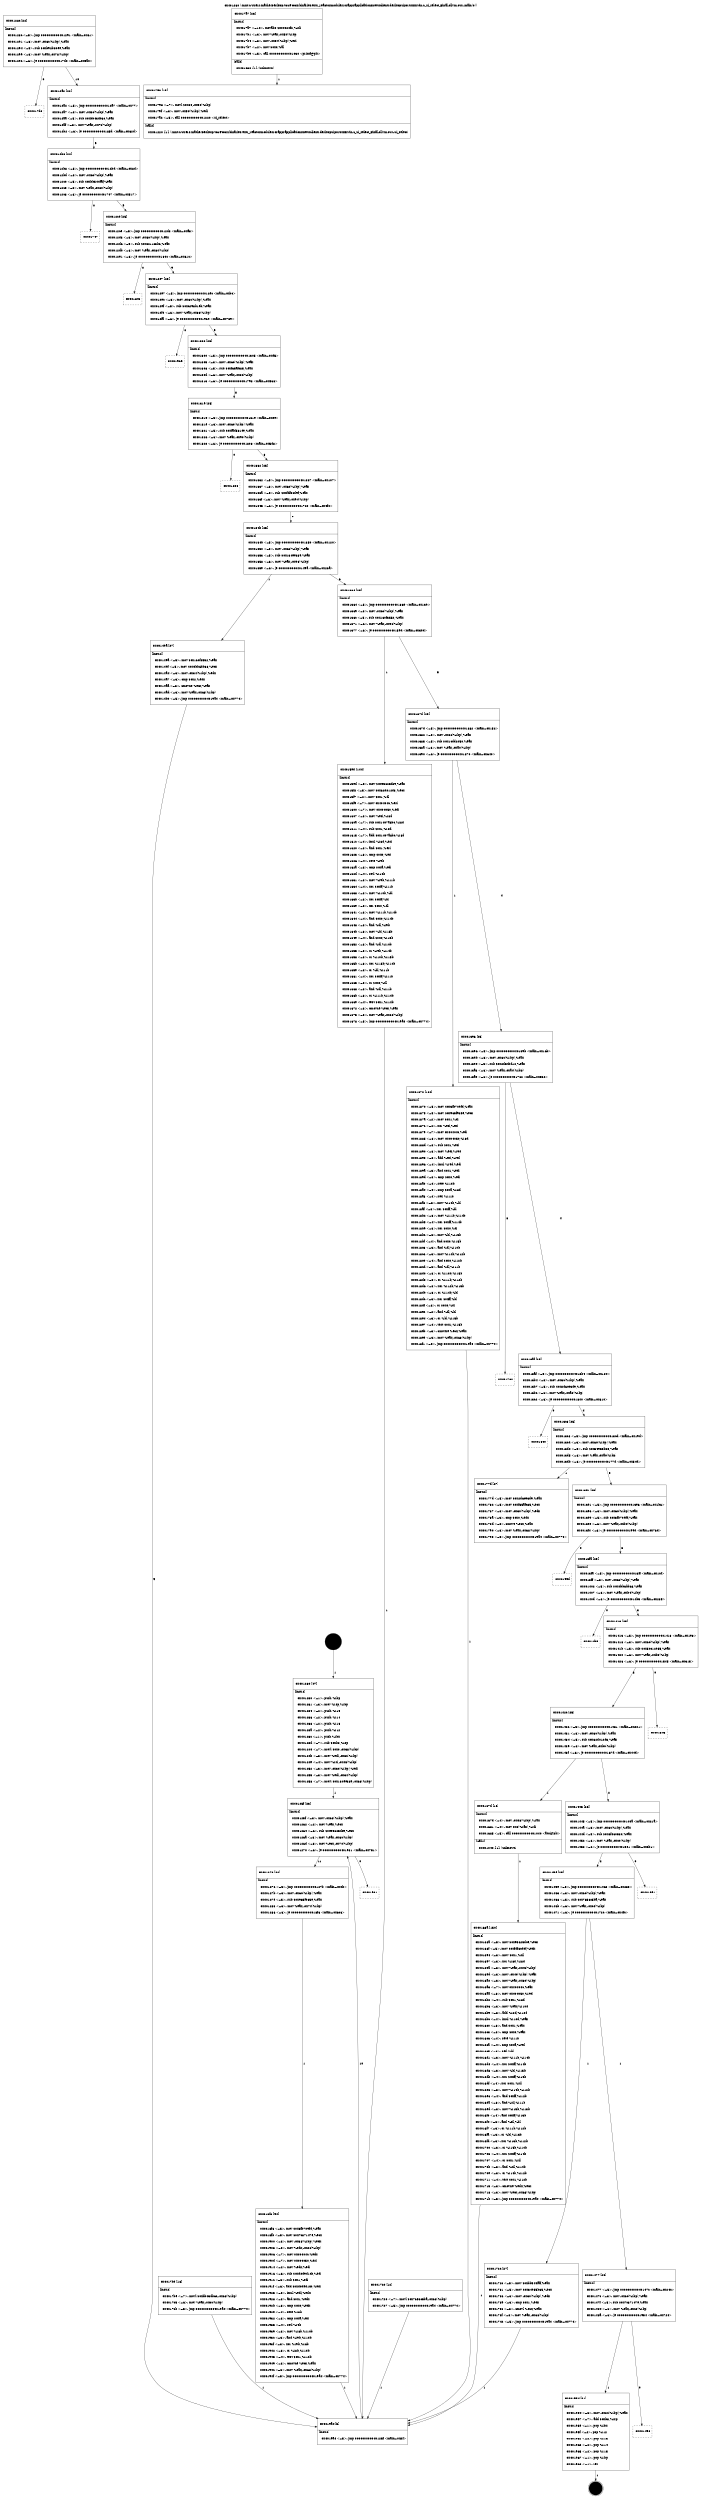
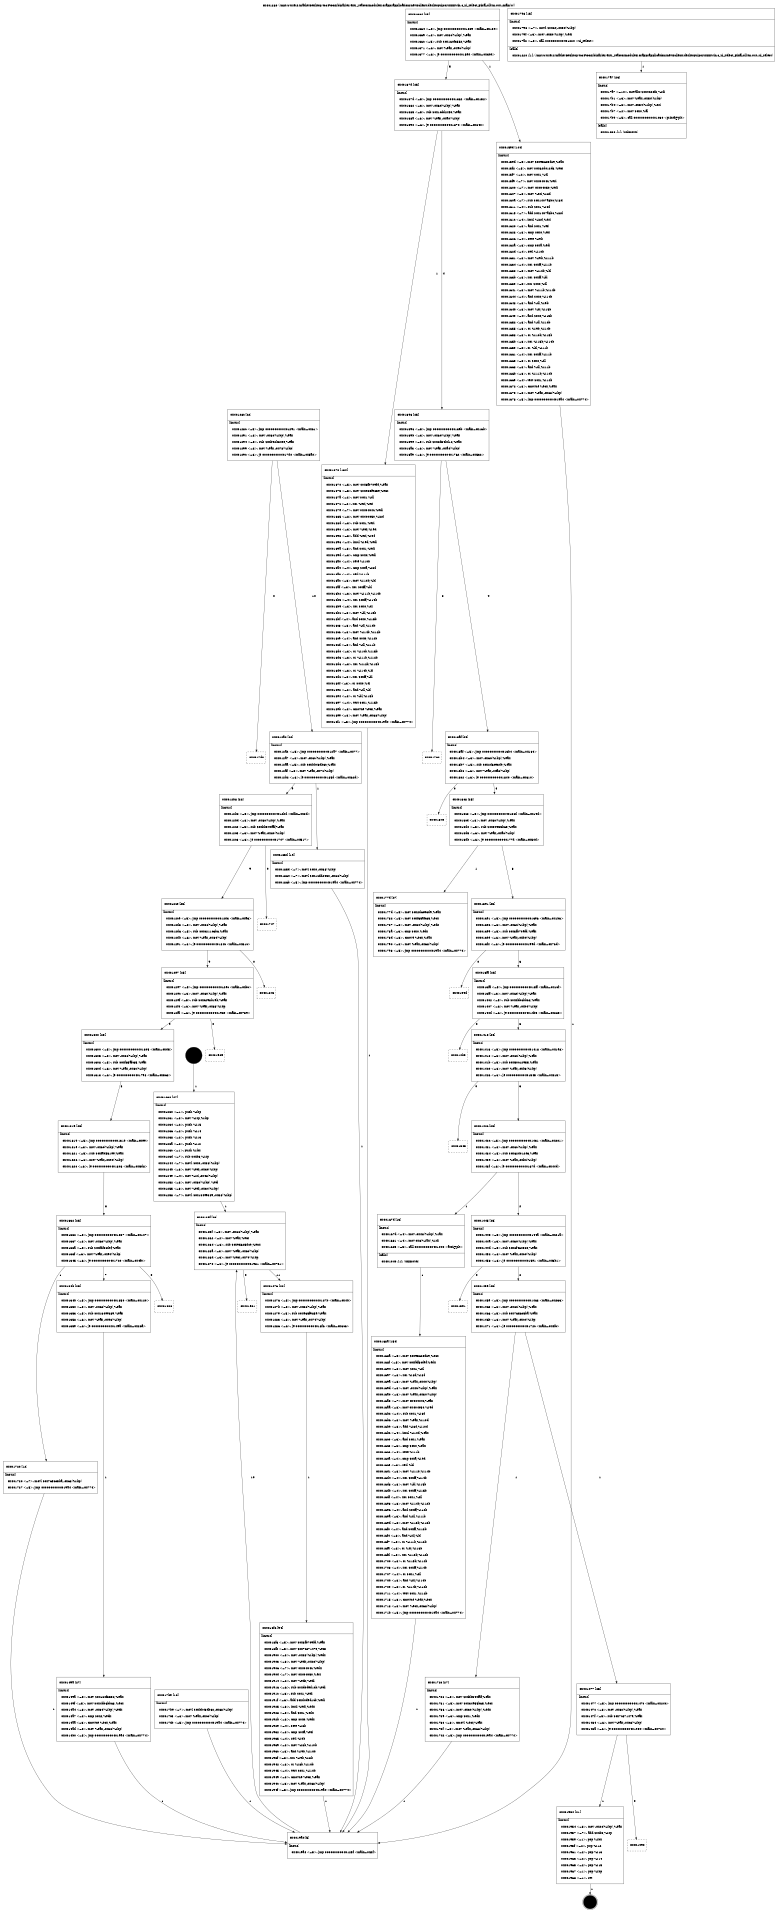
edge "0x4017a7 [23]" -> "0x401798 [15]": reversed
edge "0x401319 [25]" -> "0x401808": now "0x401332 [25]" -> "0x401808"
edge "0x40134b [25]" -> "0x401364 [25]": removed, label "6"
node "0x40185d [19]": added
edge "0x401332 [25]" -> "0x401720 [12]": added, label "1"
edge "0x40149a [27]" -> "0x4019a4 [5]": label " 9" -> " 1"
